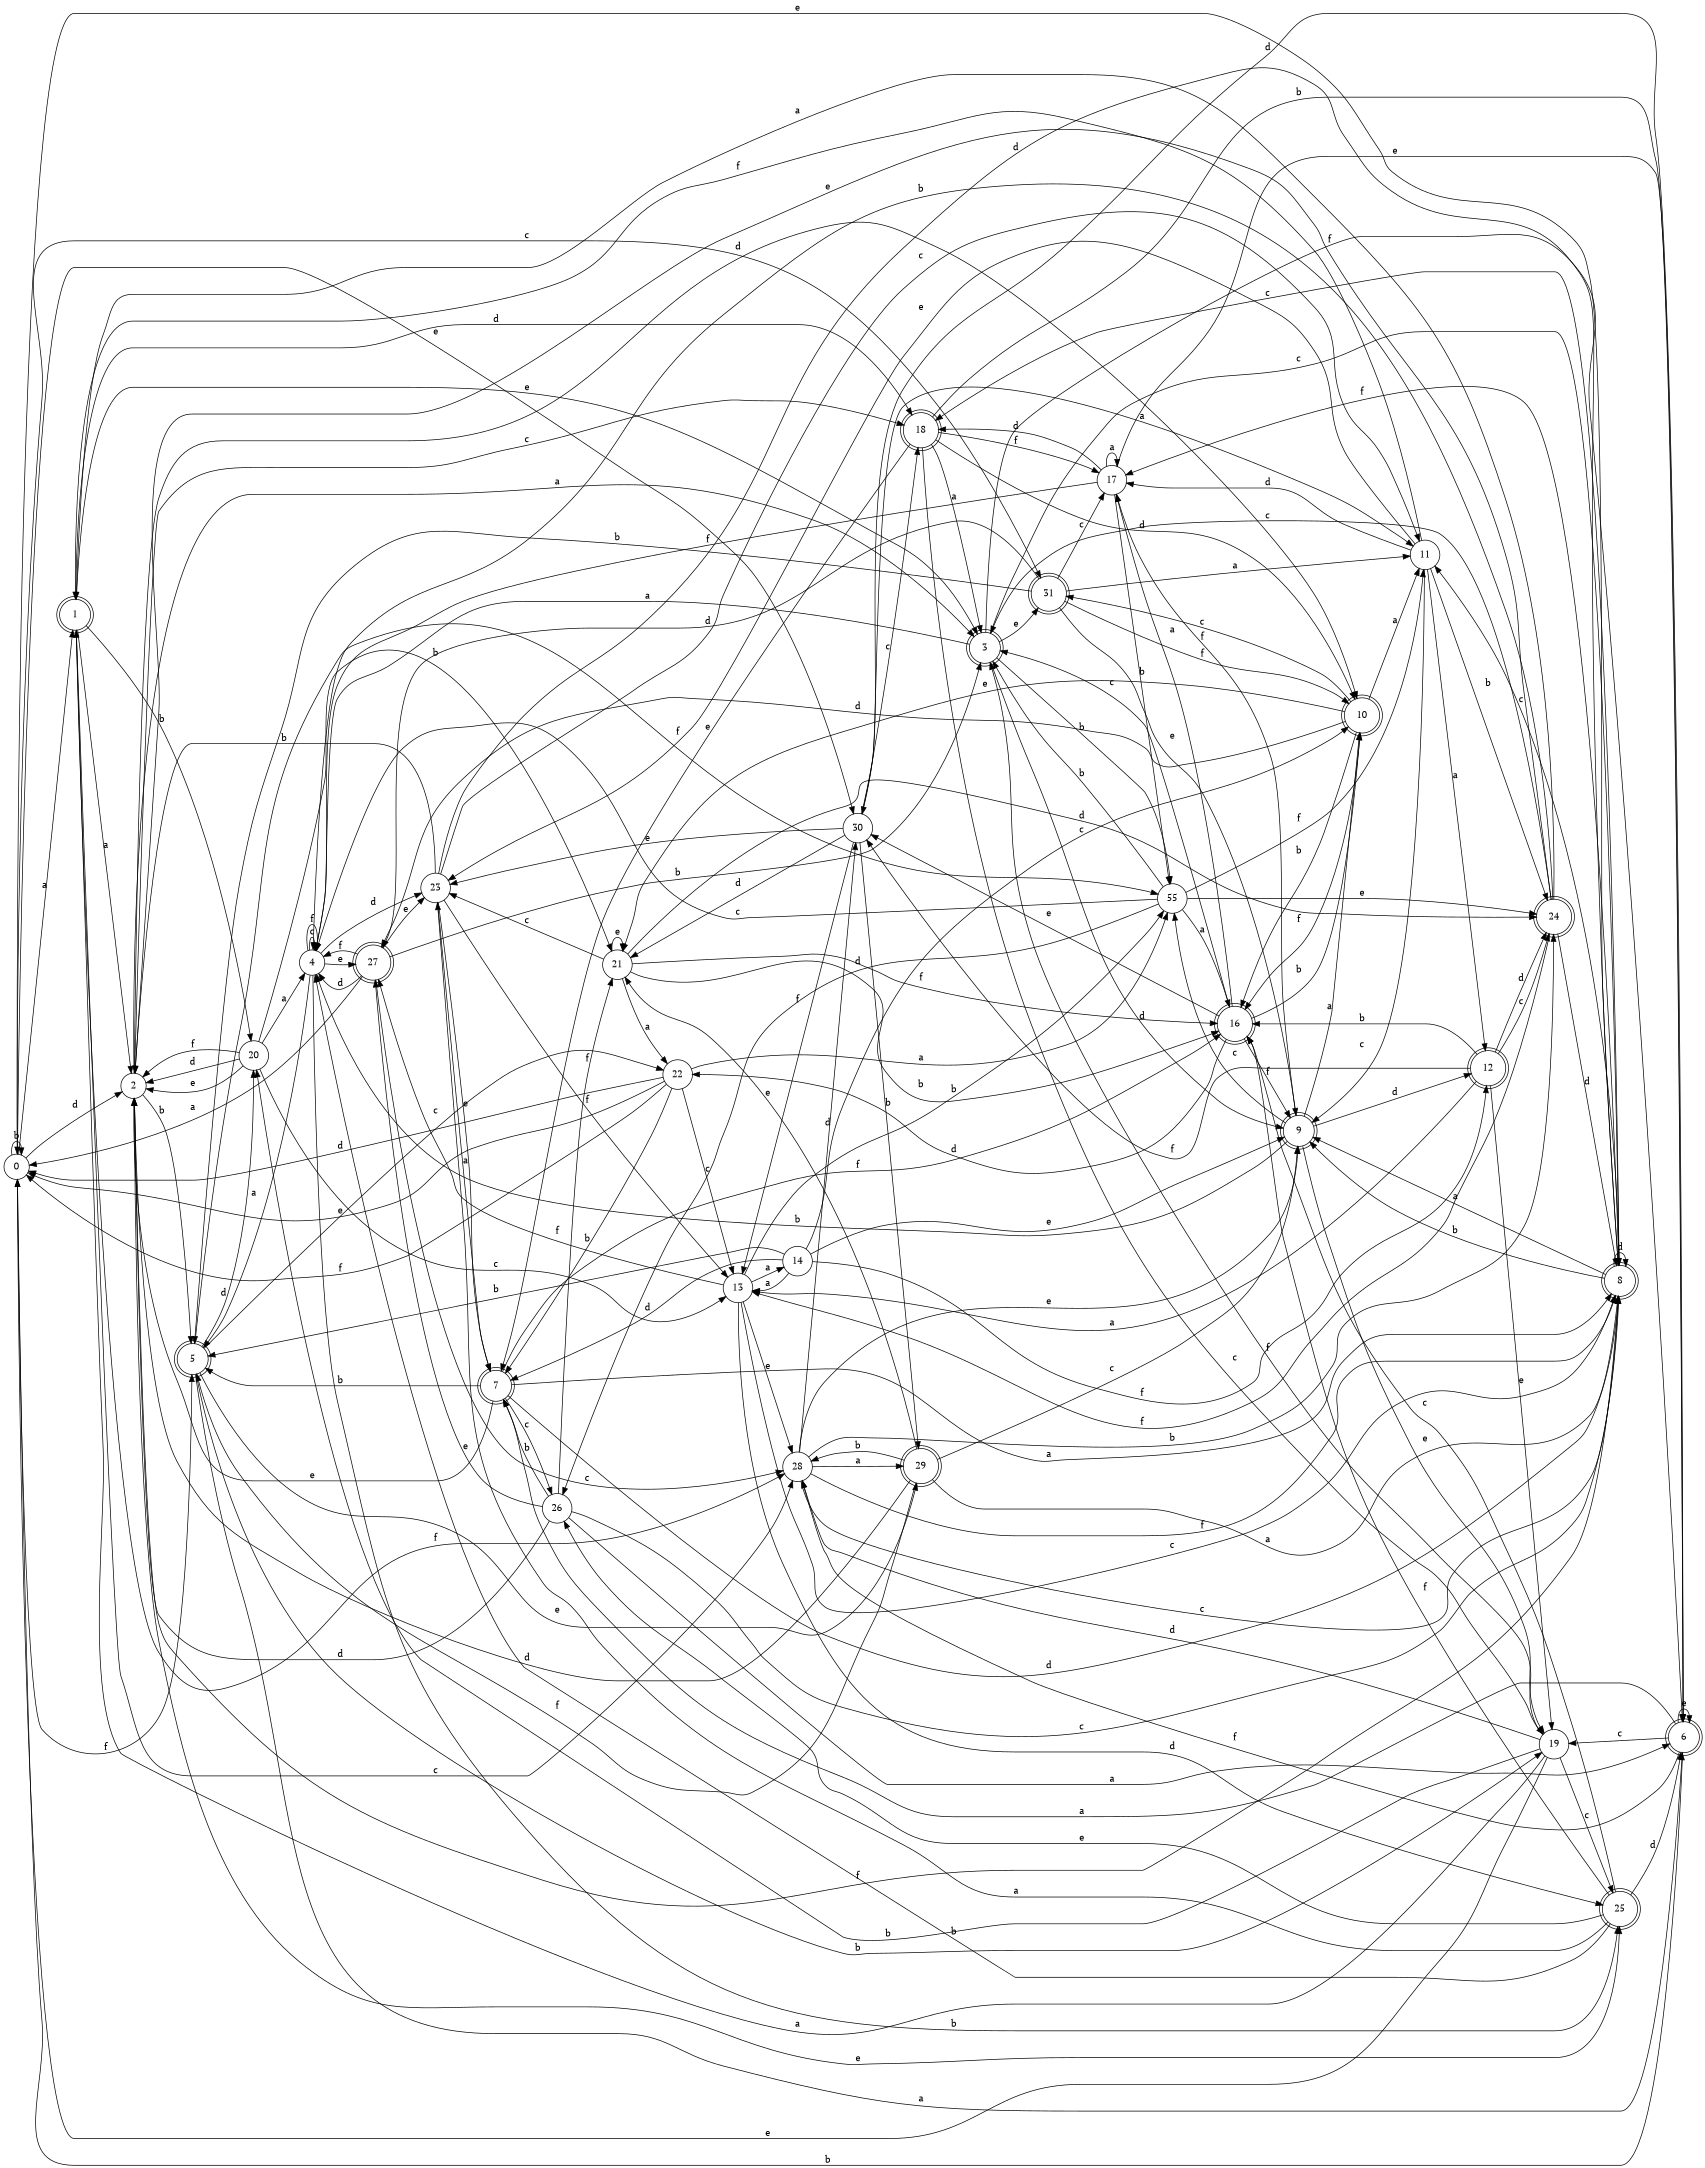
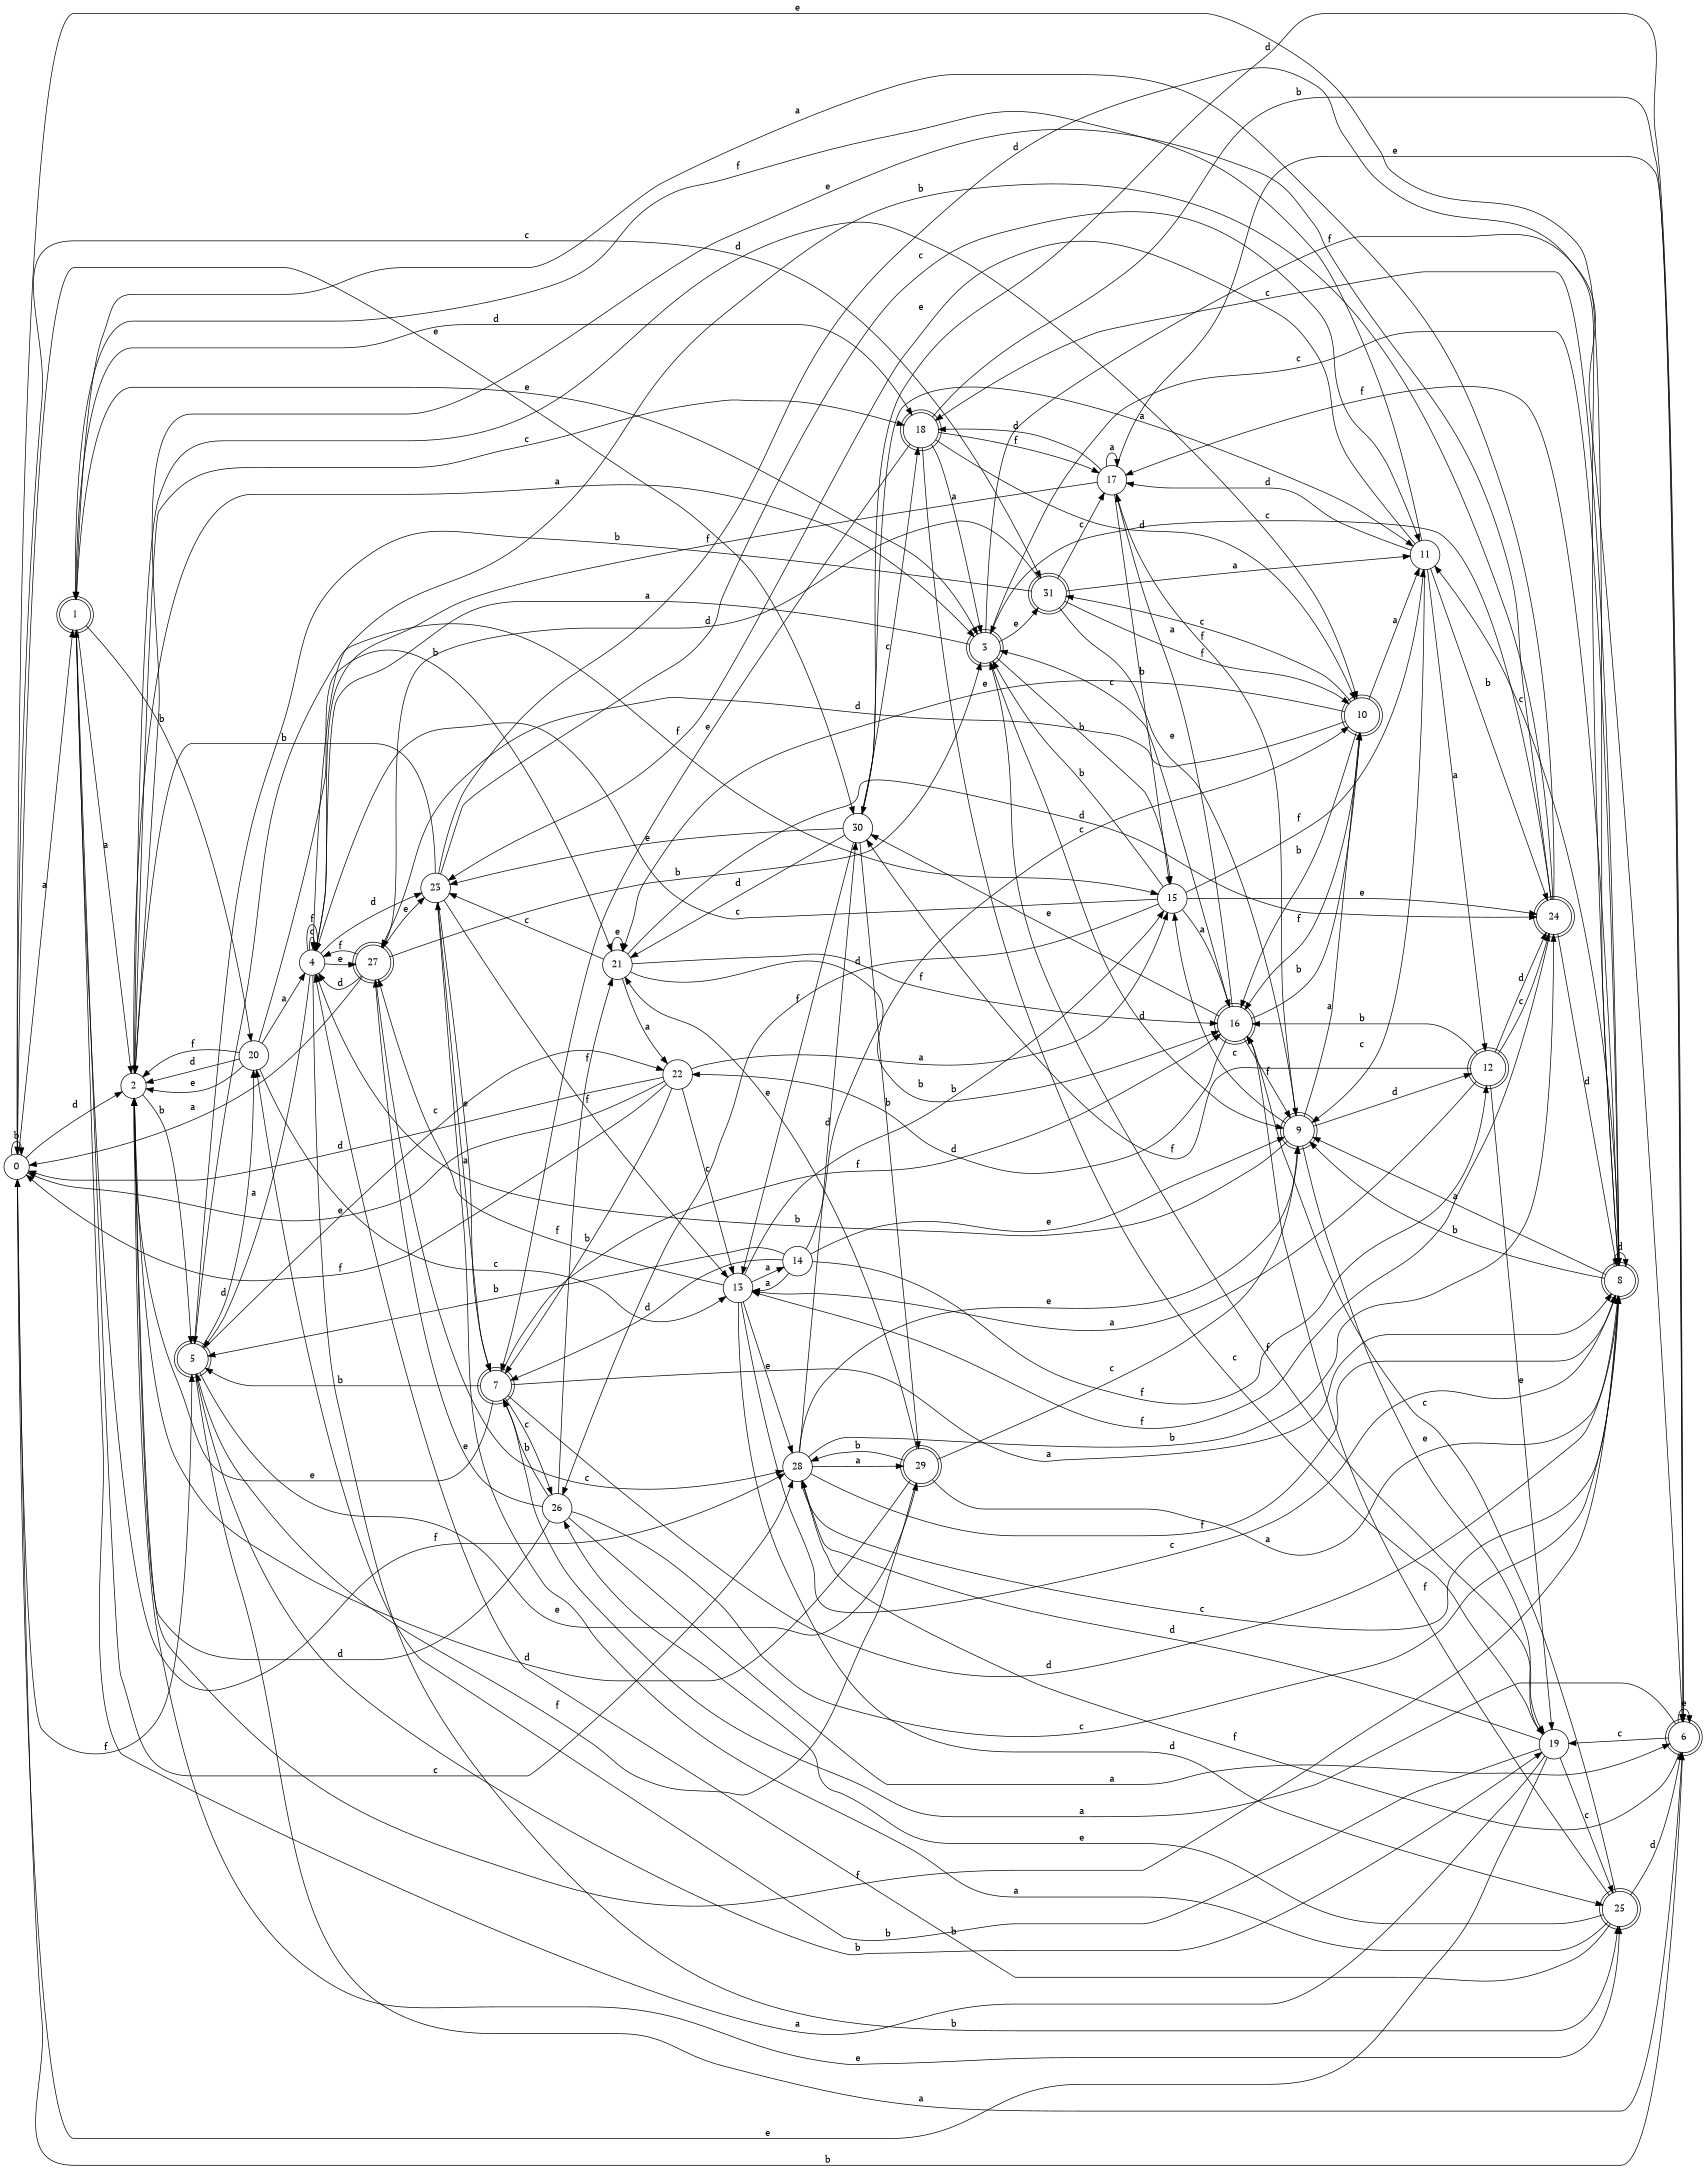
node "55": label "55" -> "15"
